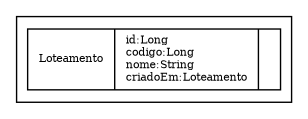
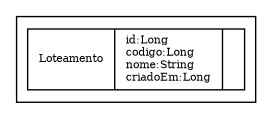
node "Loteamento": text "criadoEm:Loteamento" -> "criadoEm:Long"
